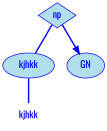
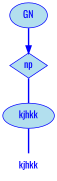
edge "np" -> "GN": reversed
